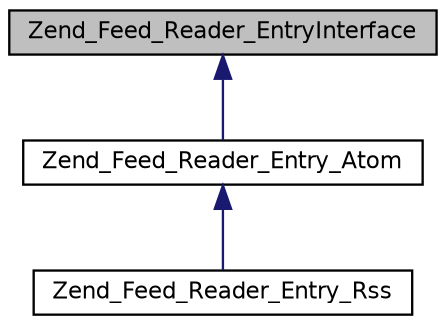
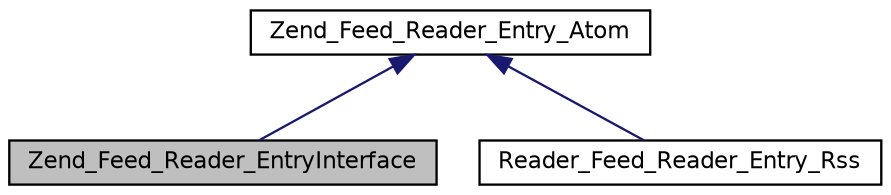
edge "Zend_Feed_Reader_Entry_Atom" -> "Zend_Feed_Reader_EntryInterface": reversed
node "Zend_Feed_Reader_Entry_Rss": label "Zend_Feed_Reader_Entry_Rss" -> "Reader_Feed_Reader_Entry_Rss"
